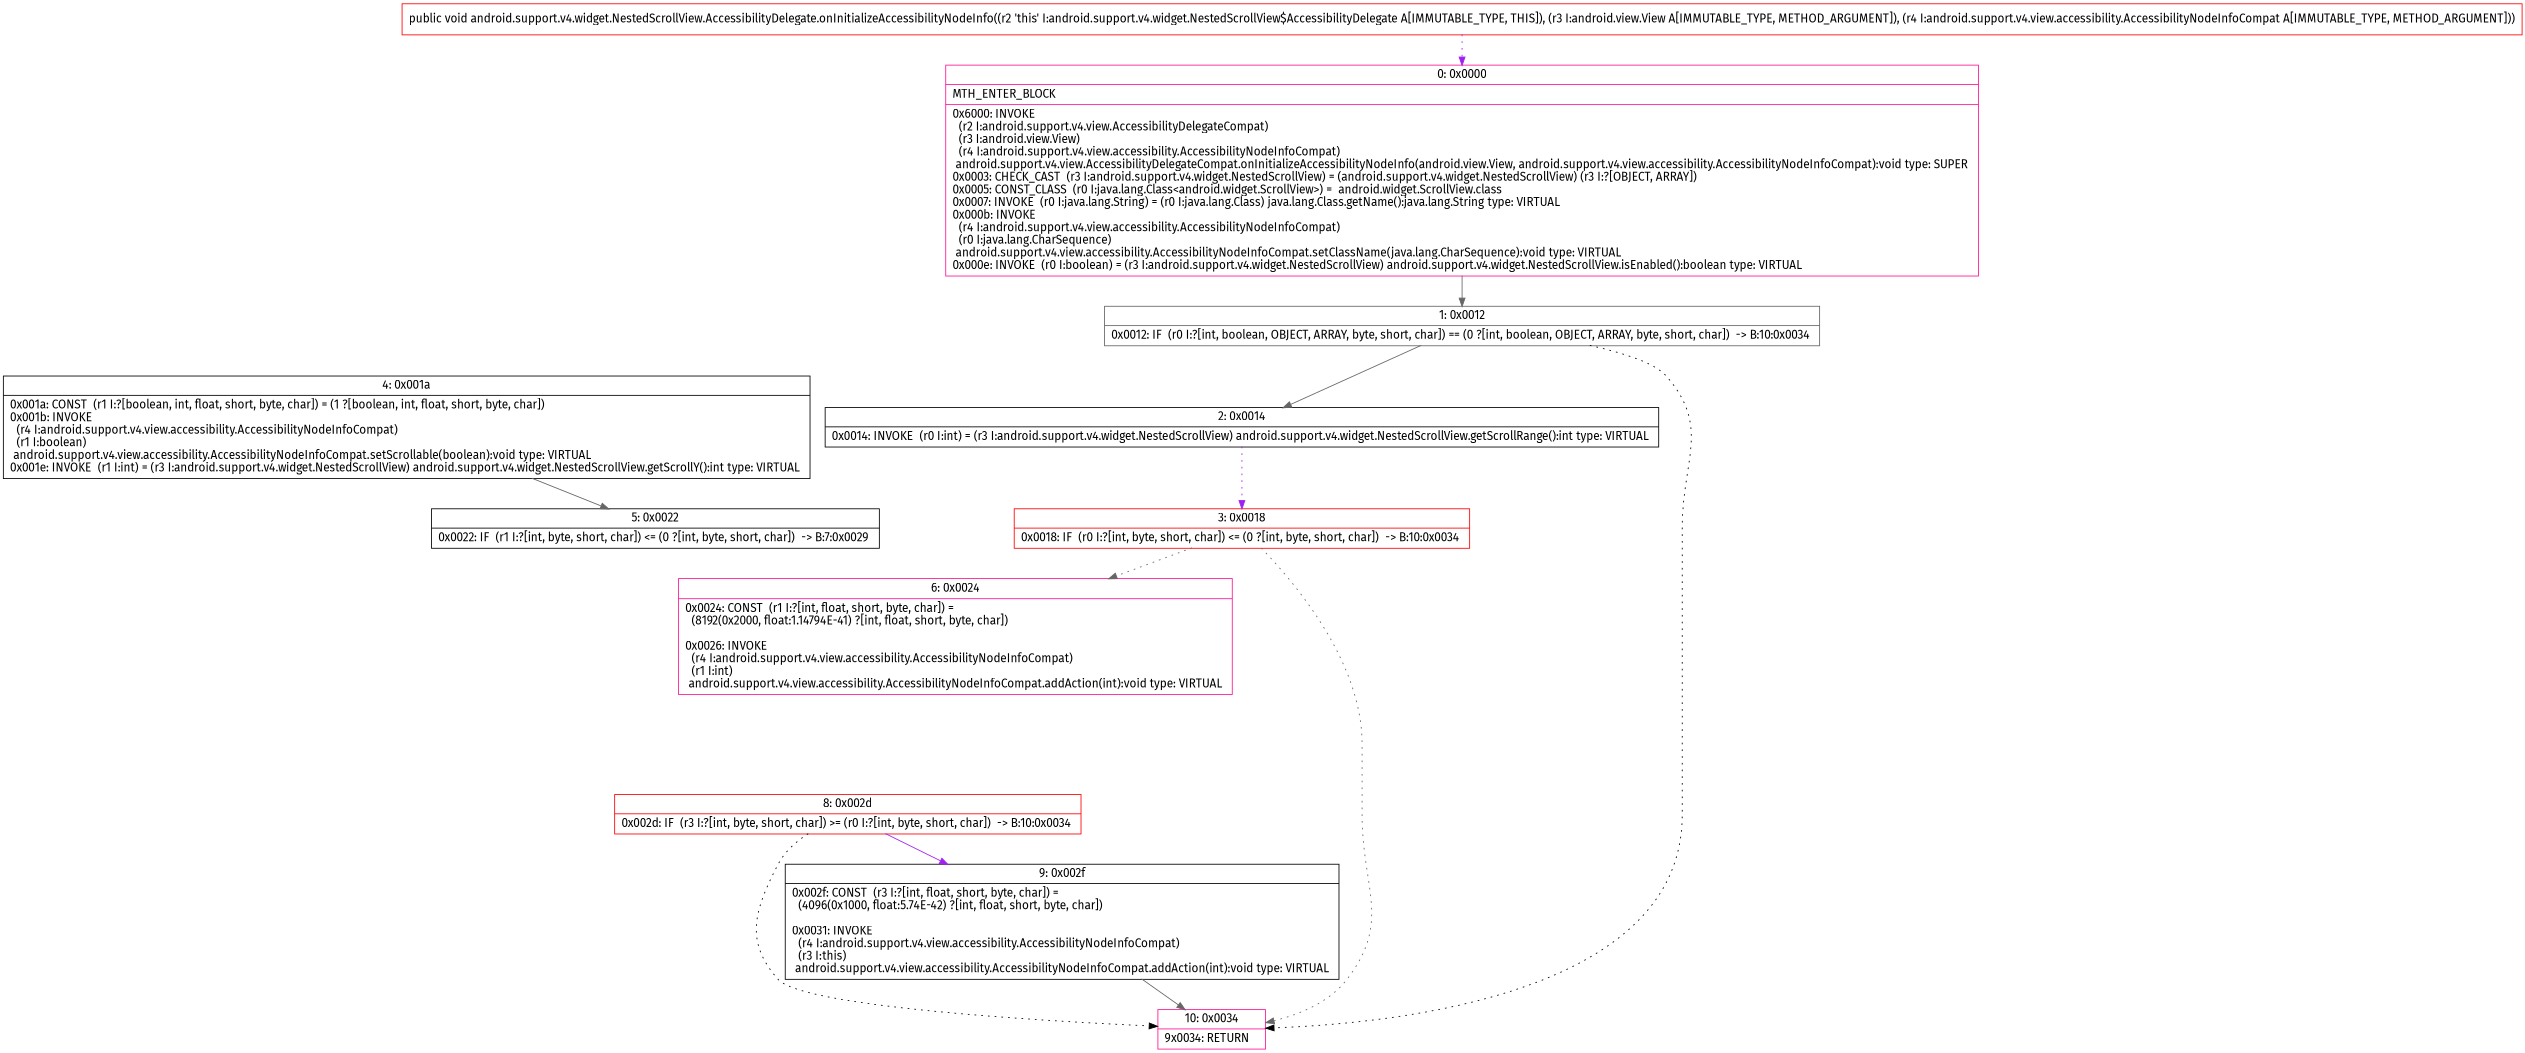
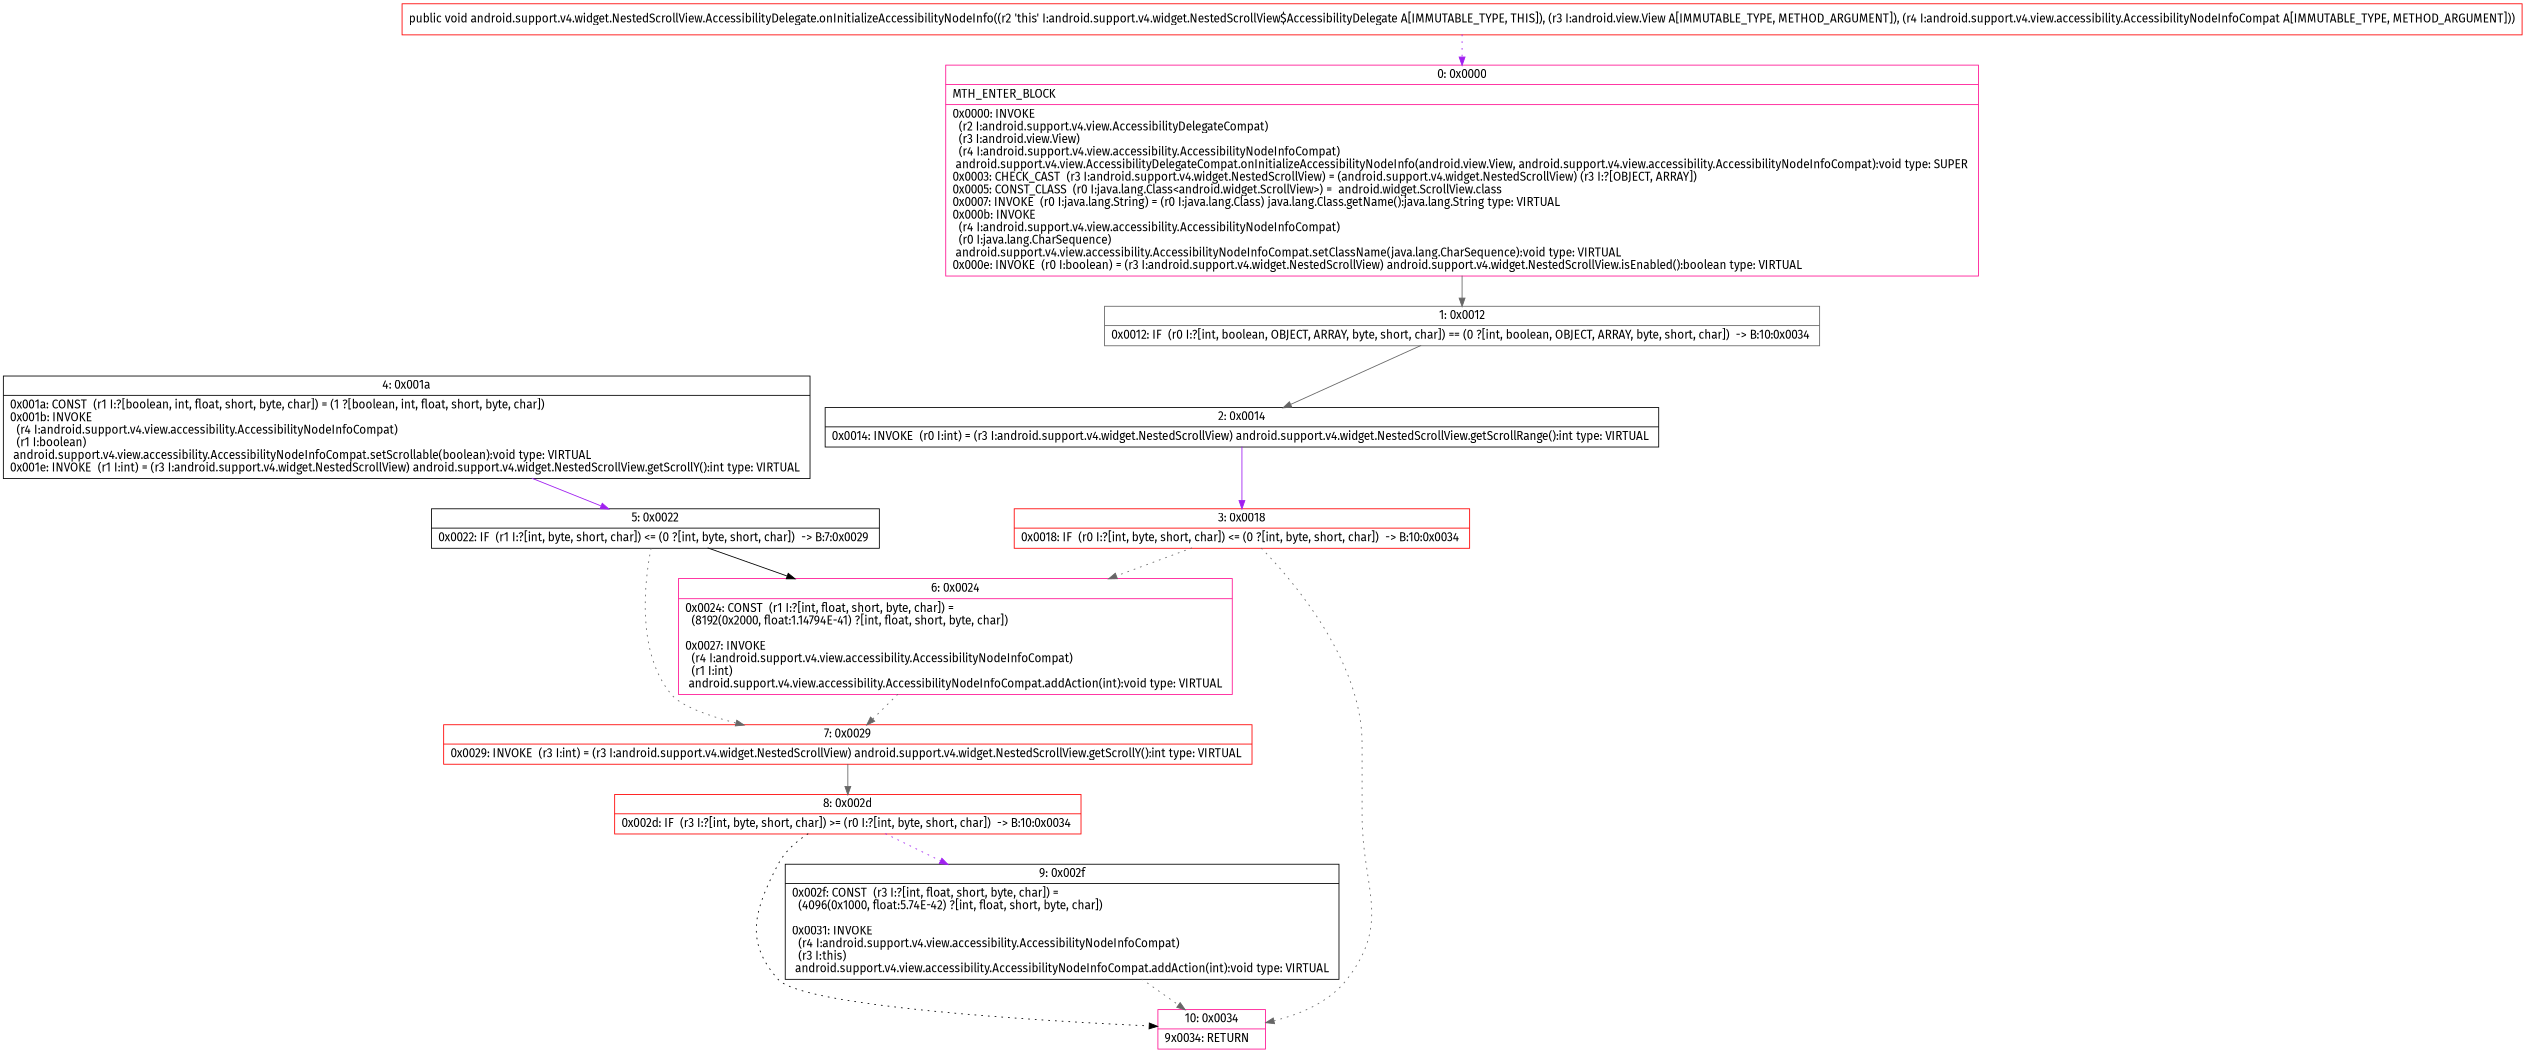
node "0: 0x0000": text "0x6000: INVOKE" -> "0x0000: INVOKE"
edge "2: 0x0014" -> "3: 0x0018": style dotted -> solid
edge "4: 0x001a" -> "5: 0x0022": color gray40 -> purple
edge "5: 0x0022" -> "6: 0x0024": added
node "6: 0x0024": text "0x0026: INVOKE" -> "0x0027: INVOKE"
node "7: 0x0029": added
edge "1: 0x0012" -> "10: 0x0034": removed
edge "8: 0x002d" -> "9: 0x002f": style solid -> dotted
edge "9: 0x002f" -> "10: 0x0034": style solid -> dotted
